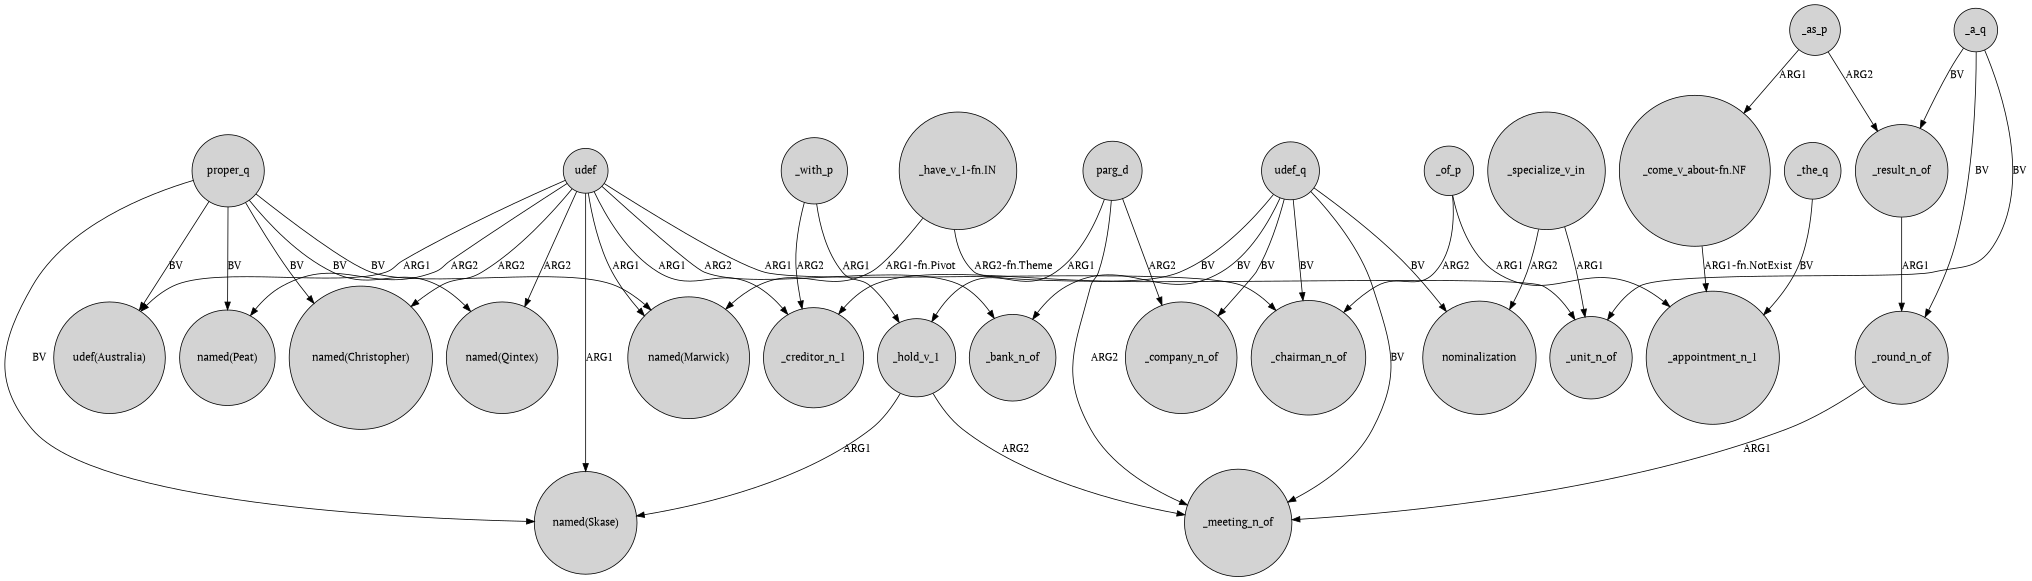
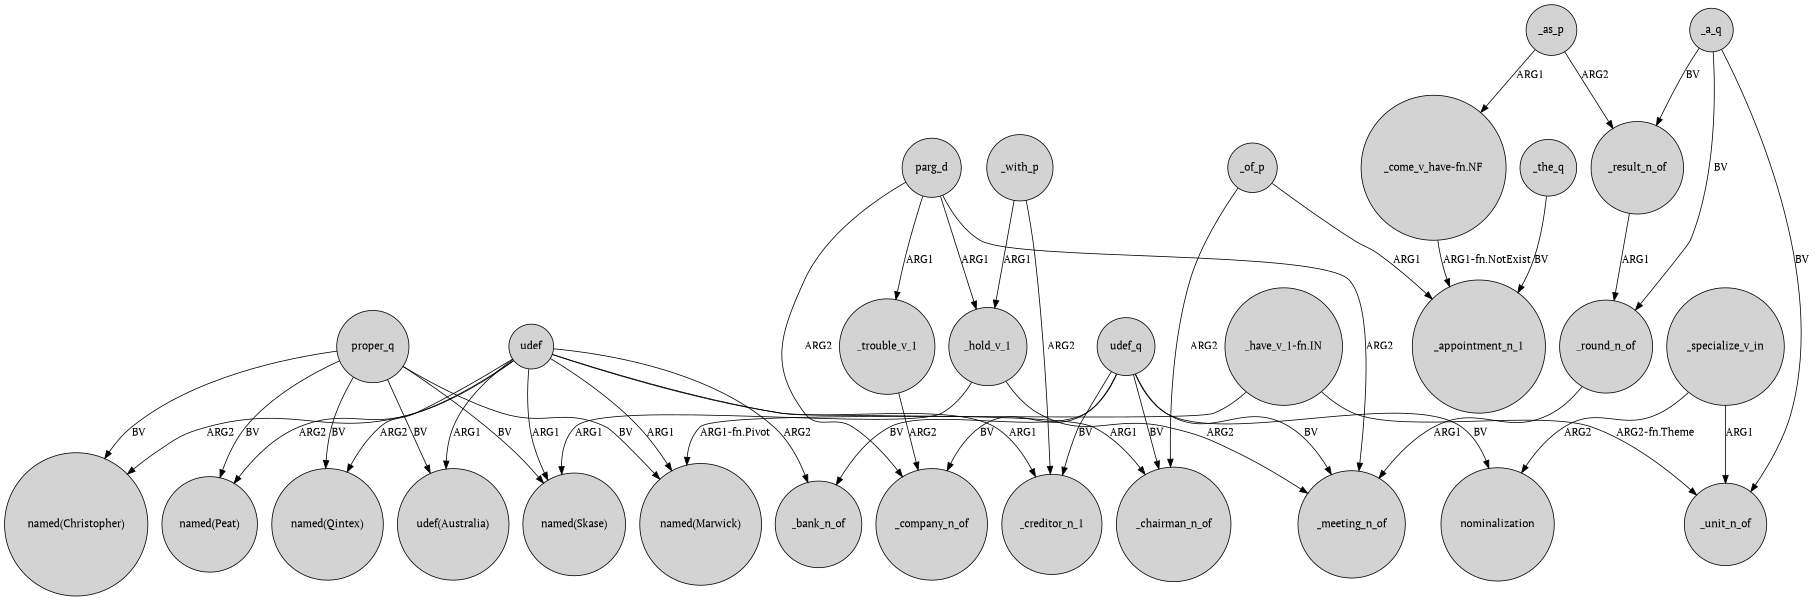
node "_come_v_about-fn.NF": label "_come_v_about-fn.NF" -> "_come_v_have-fn.NF"
node "_trouble_v_1": added
